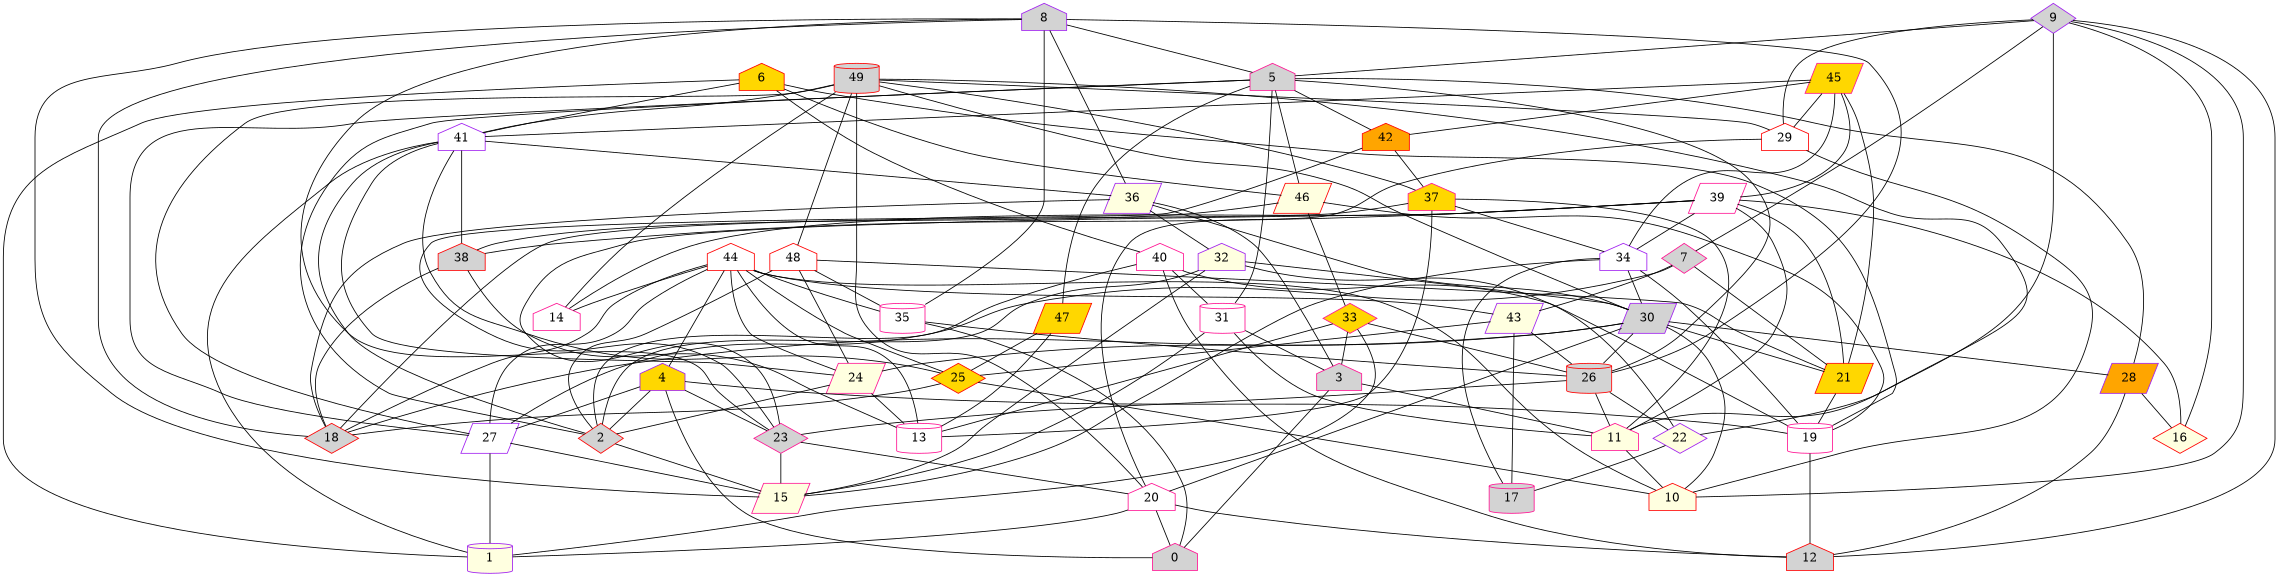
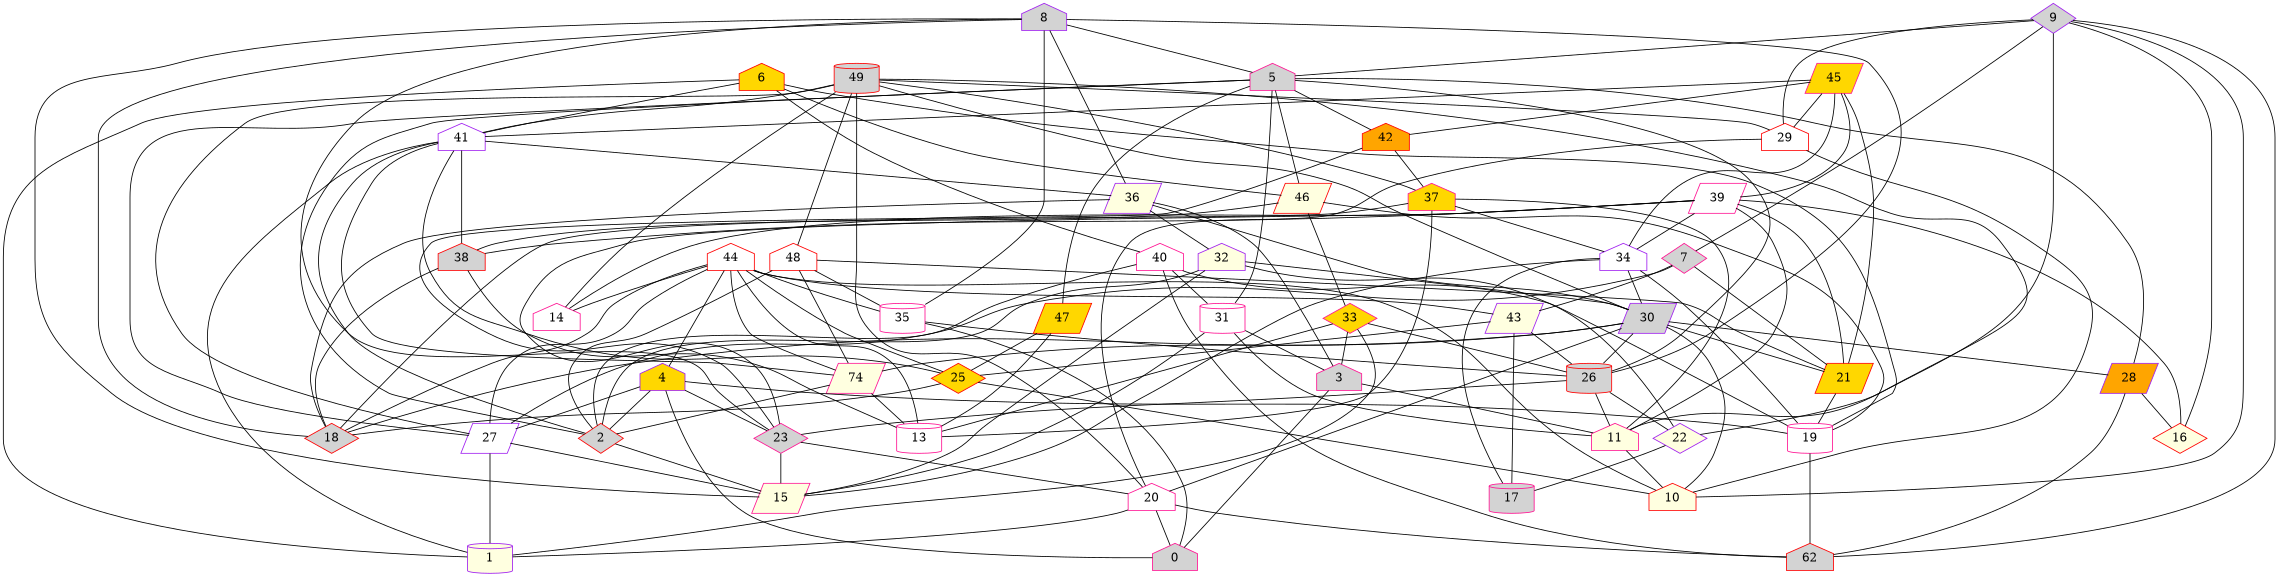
node "24": label "24" -> "74"
node "12": label "12" -> "62"
